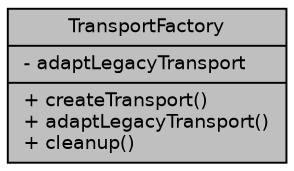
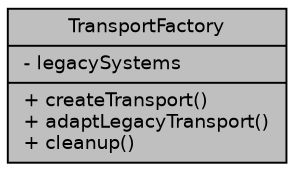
node "TransportFactory": text "- adaptLegacyTransport" -> "- legacySystems"
